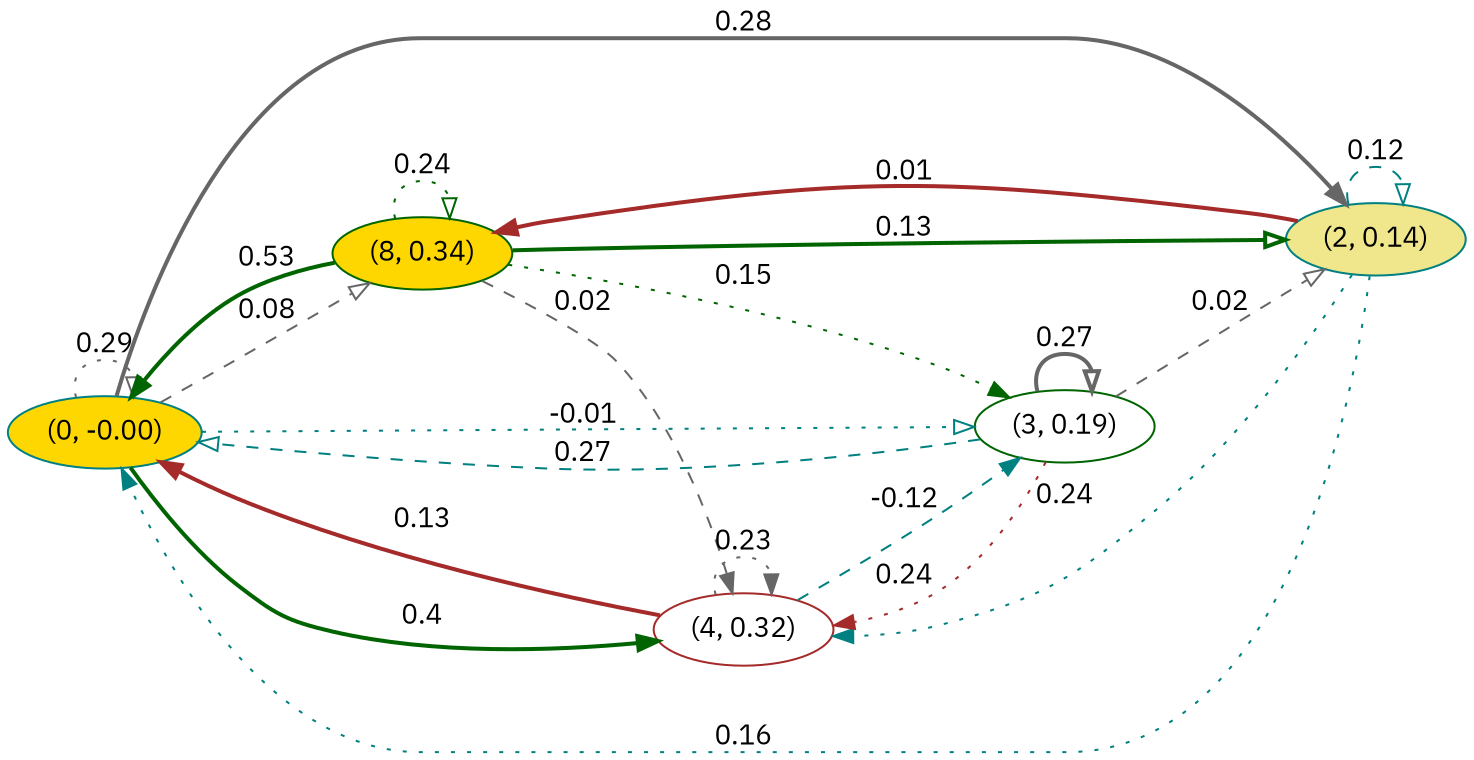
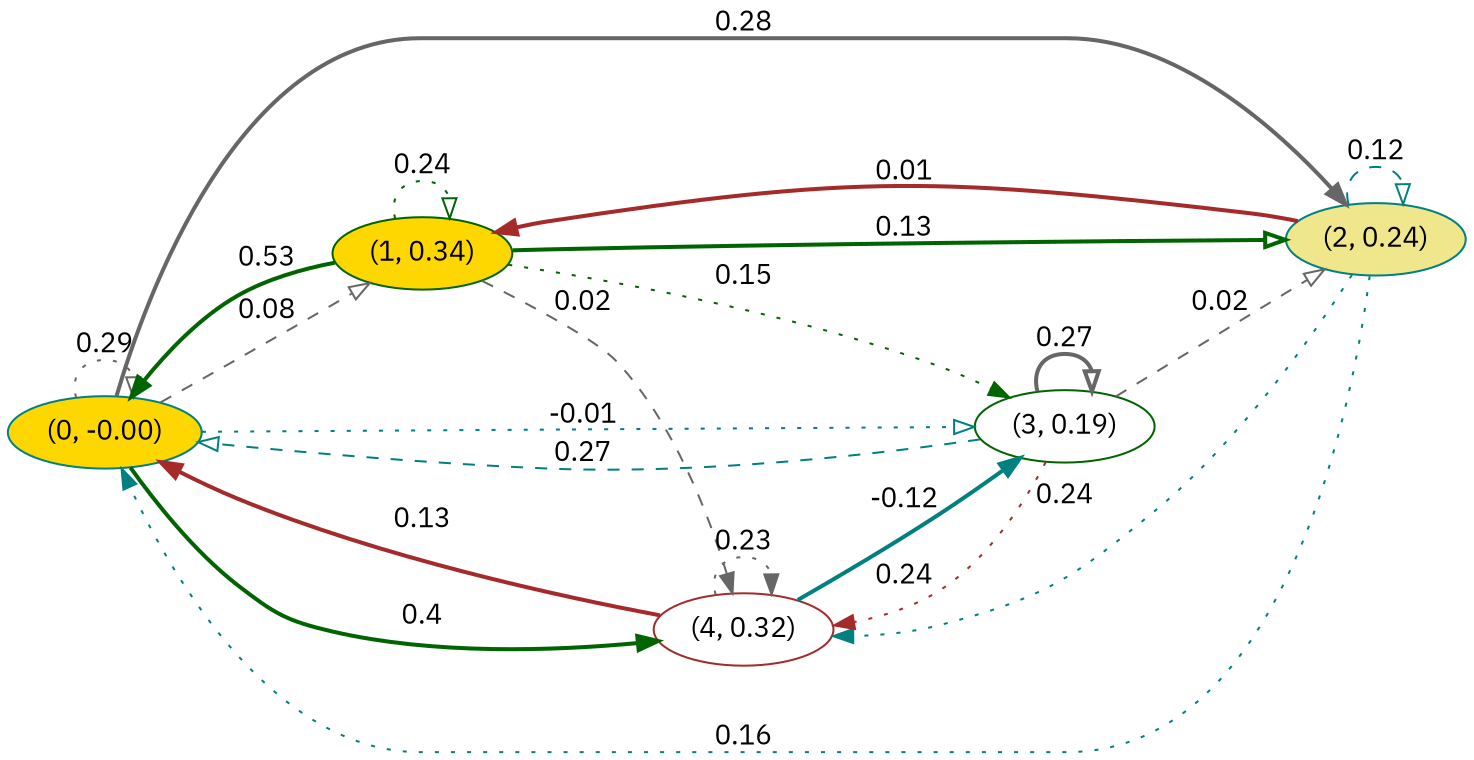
node "(2, 0.14)": label "(2, 0.14)" -> "(2, 0.24)"
node "(8, 0.34)": label "(8, 0.34)" -> "(1, 0.34)"
edge "(4, 0.32)" -> "(3, 0.19)": style dashed -> bold
